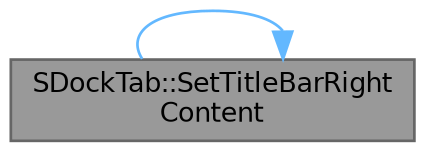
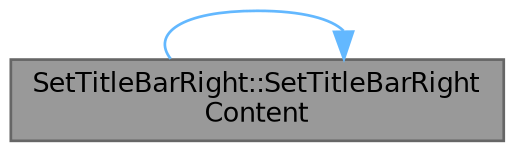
node "SDockTab::SetTitleBarRight Content": label "SDockTab::SetTitleBarRight Content" -> "SetTitleBarRight::SetTitleBarRight Content"
